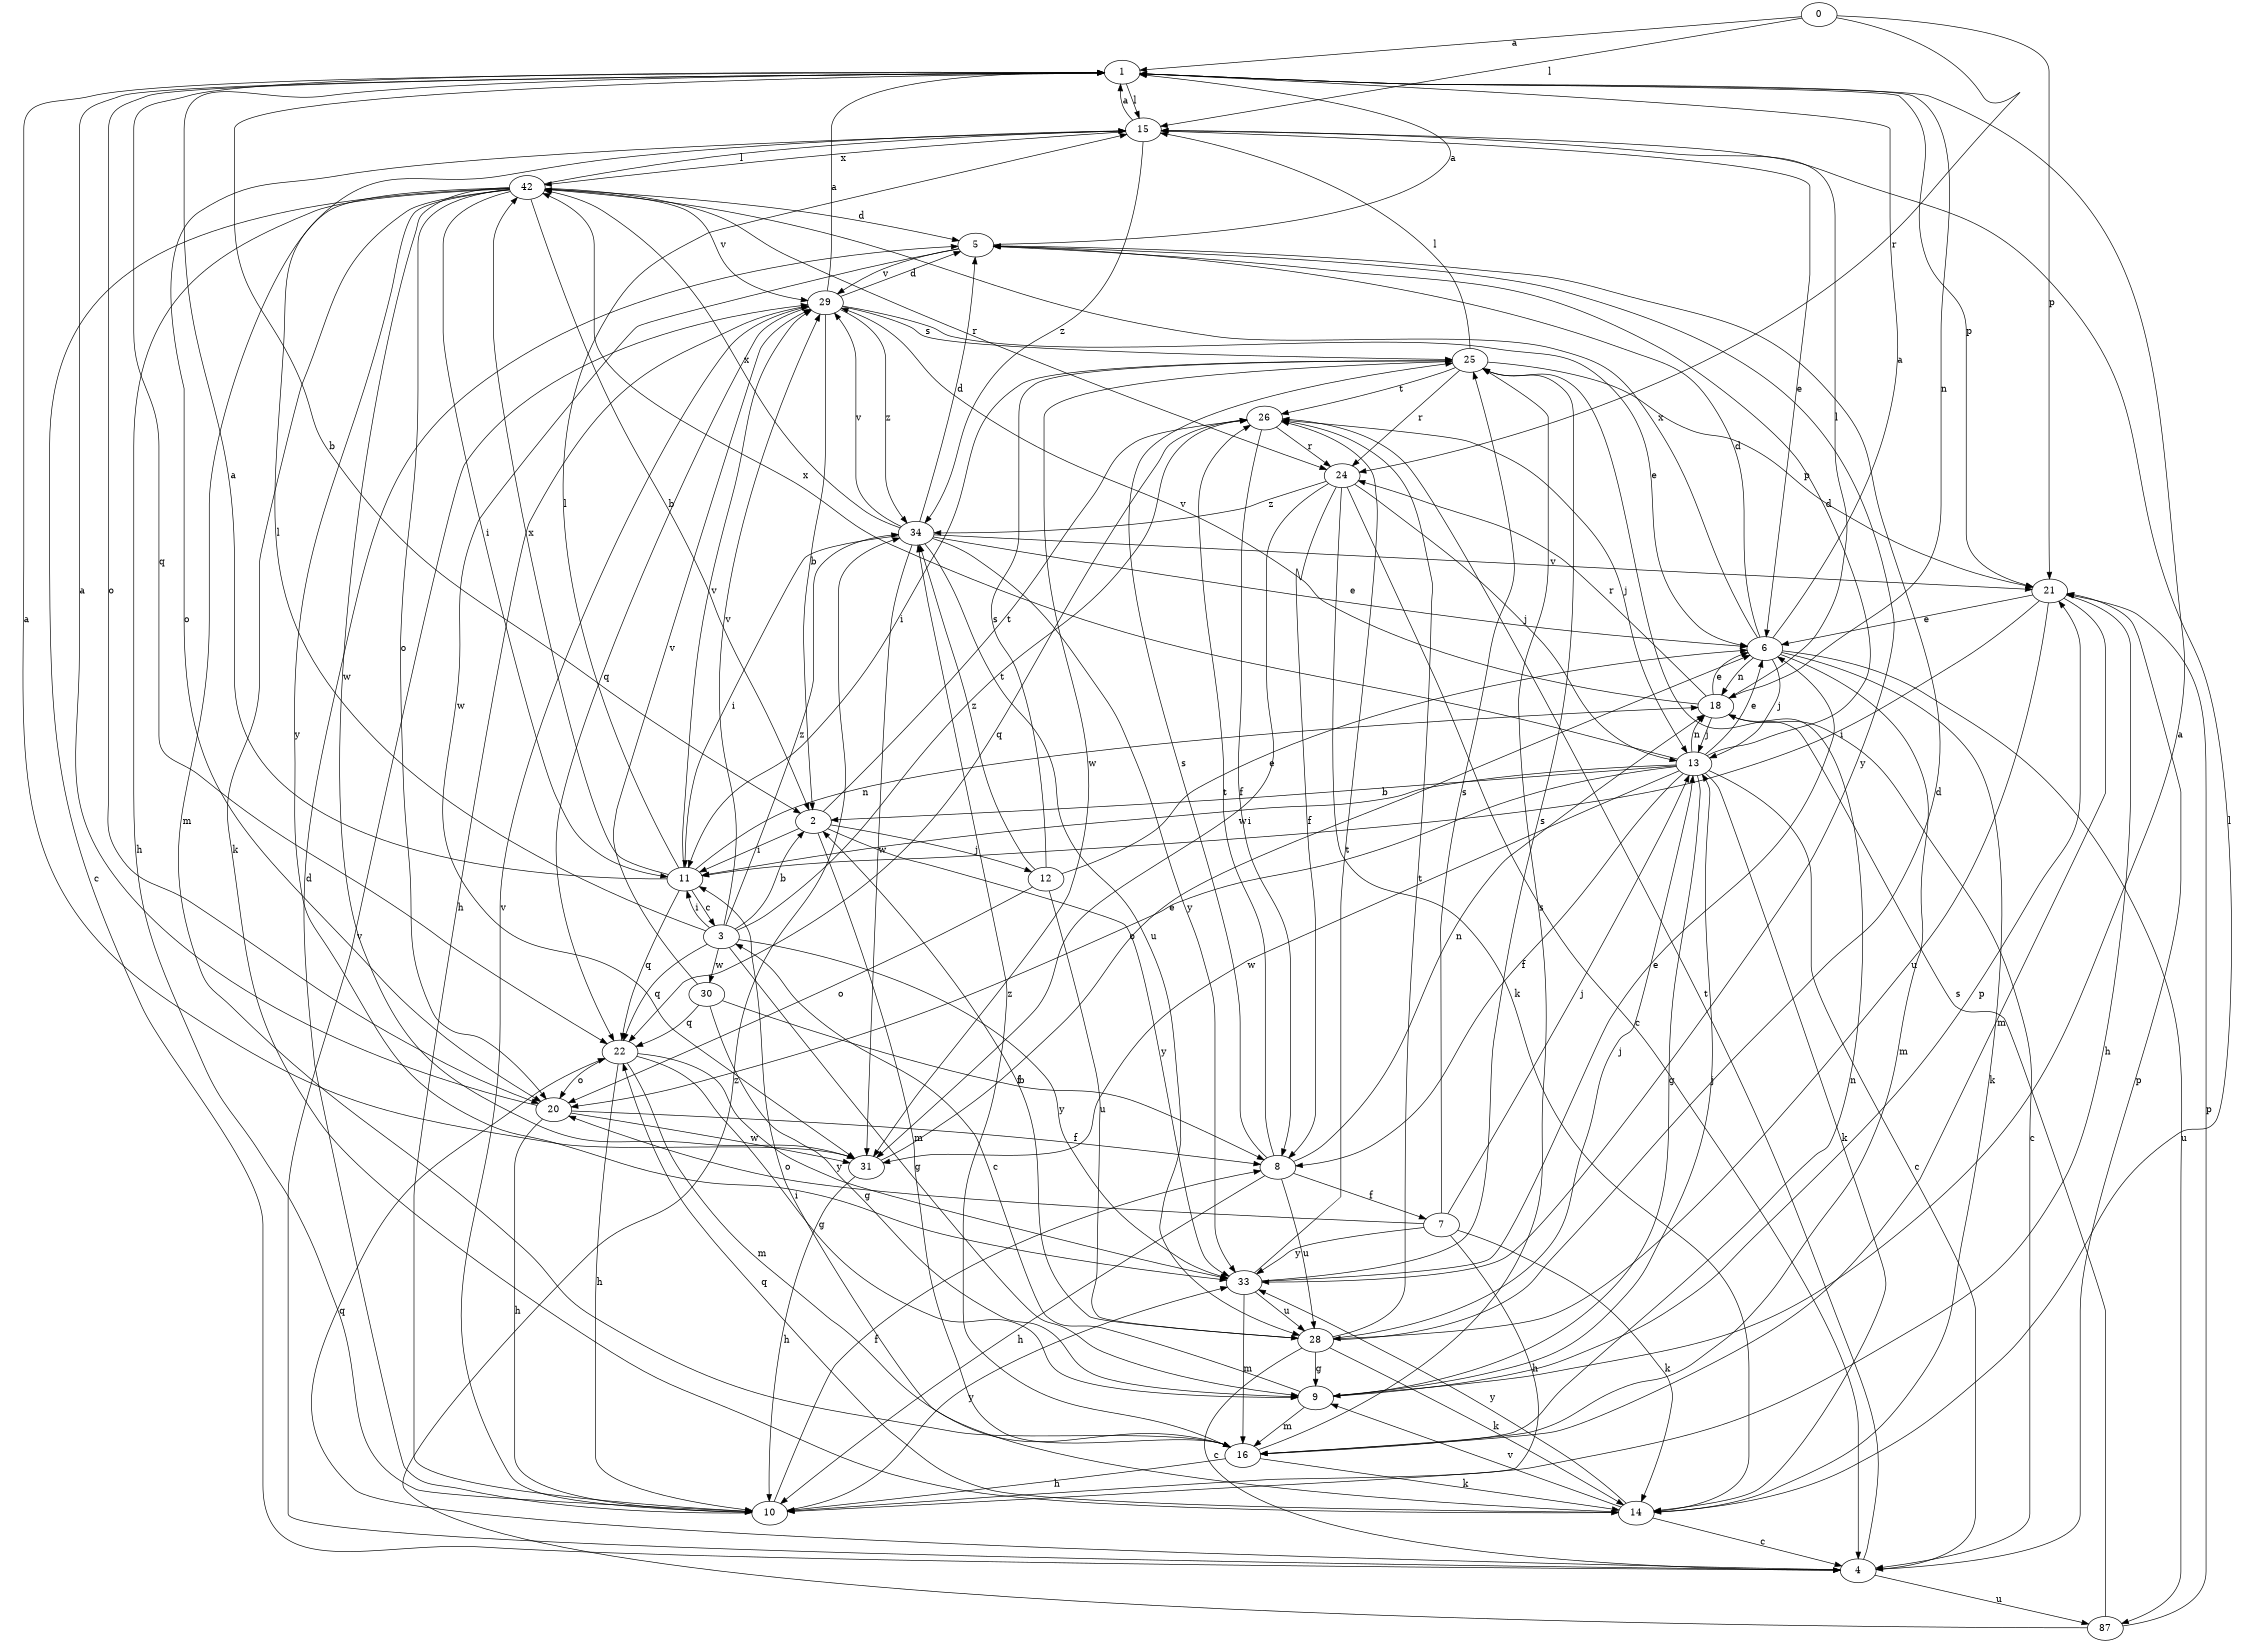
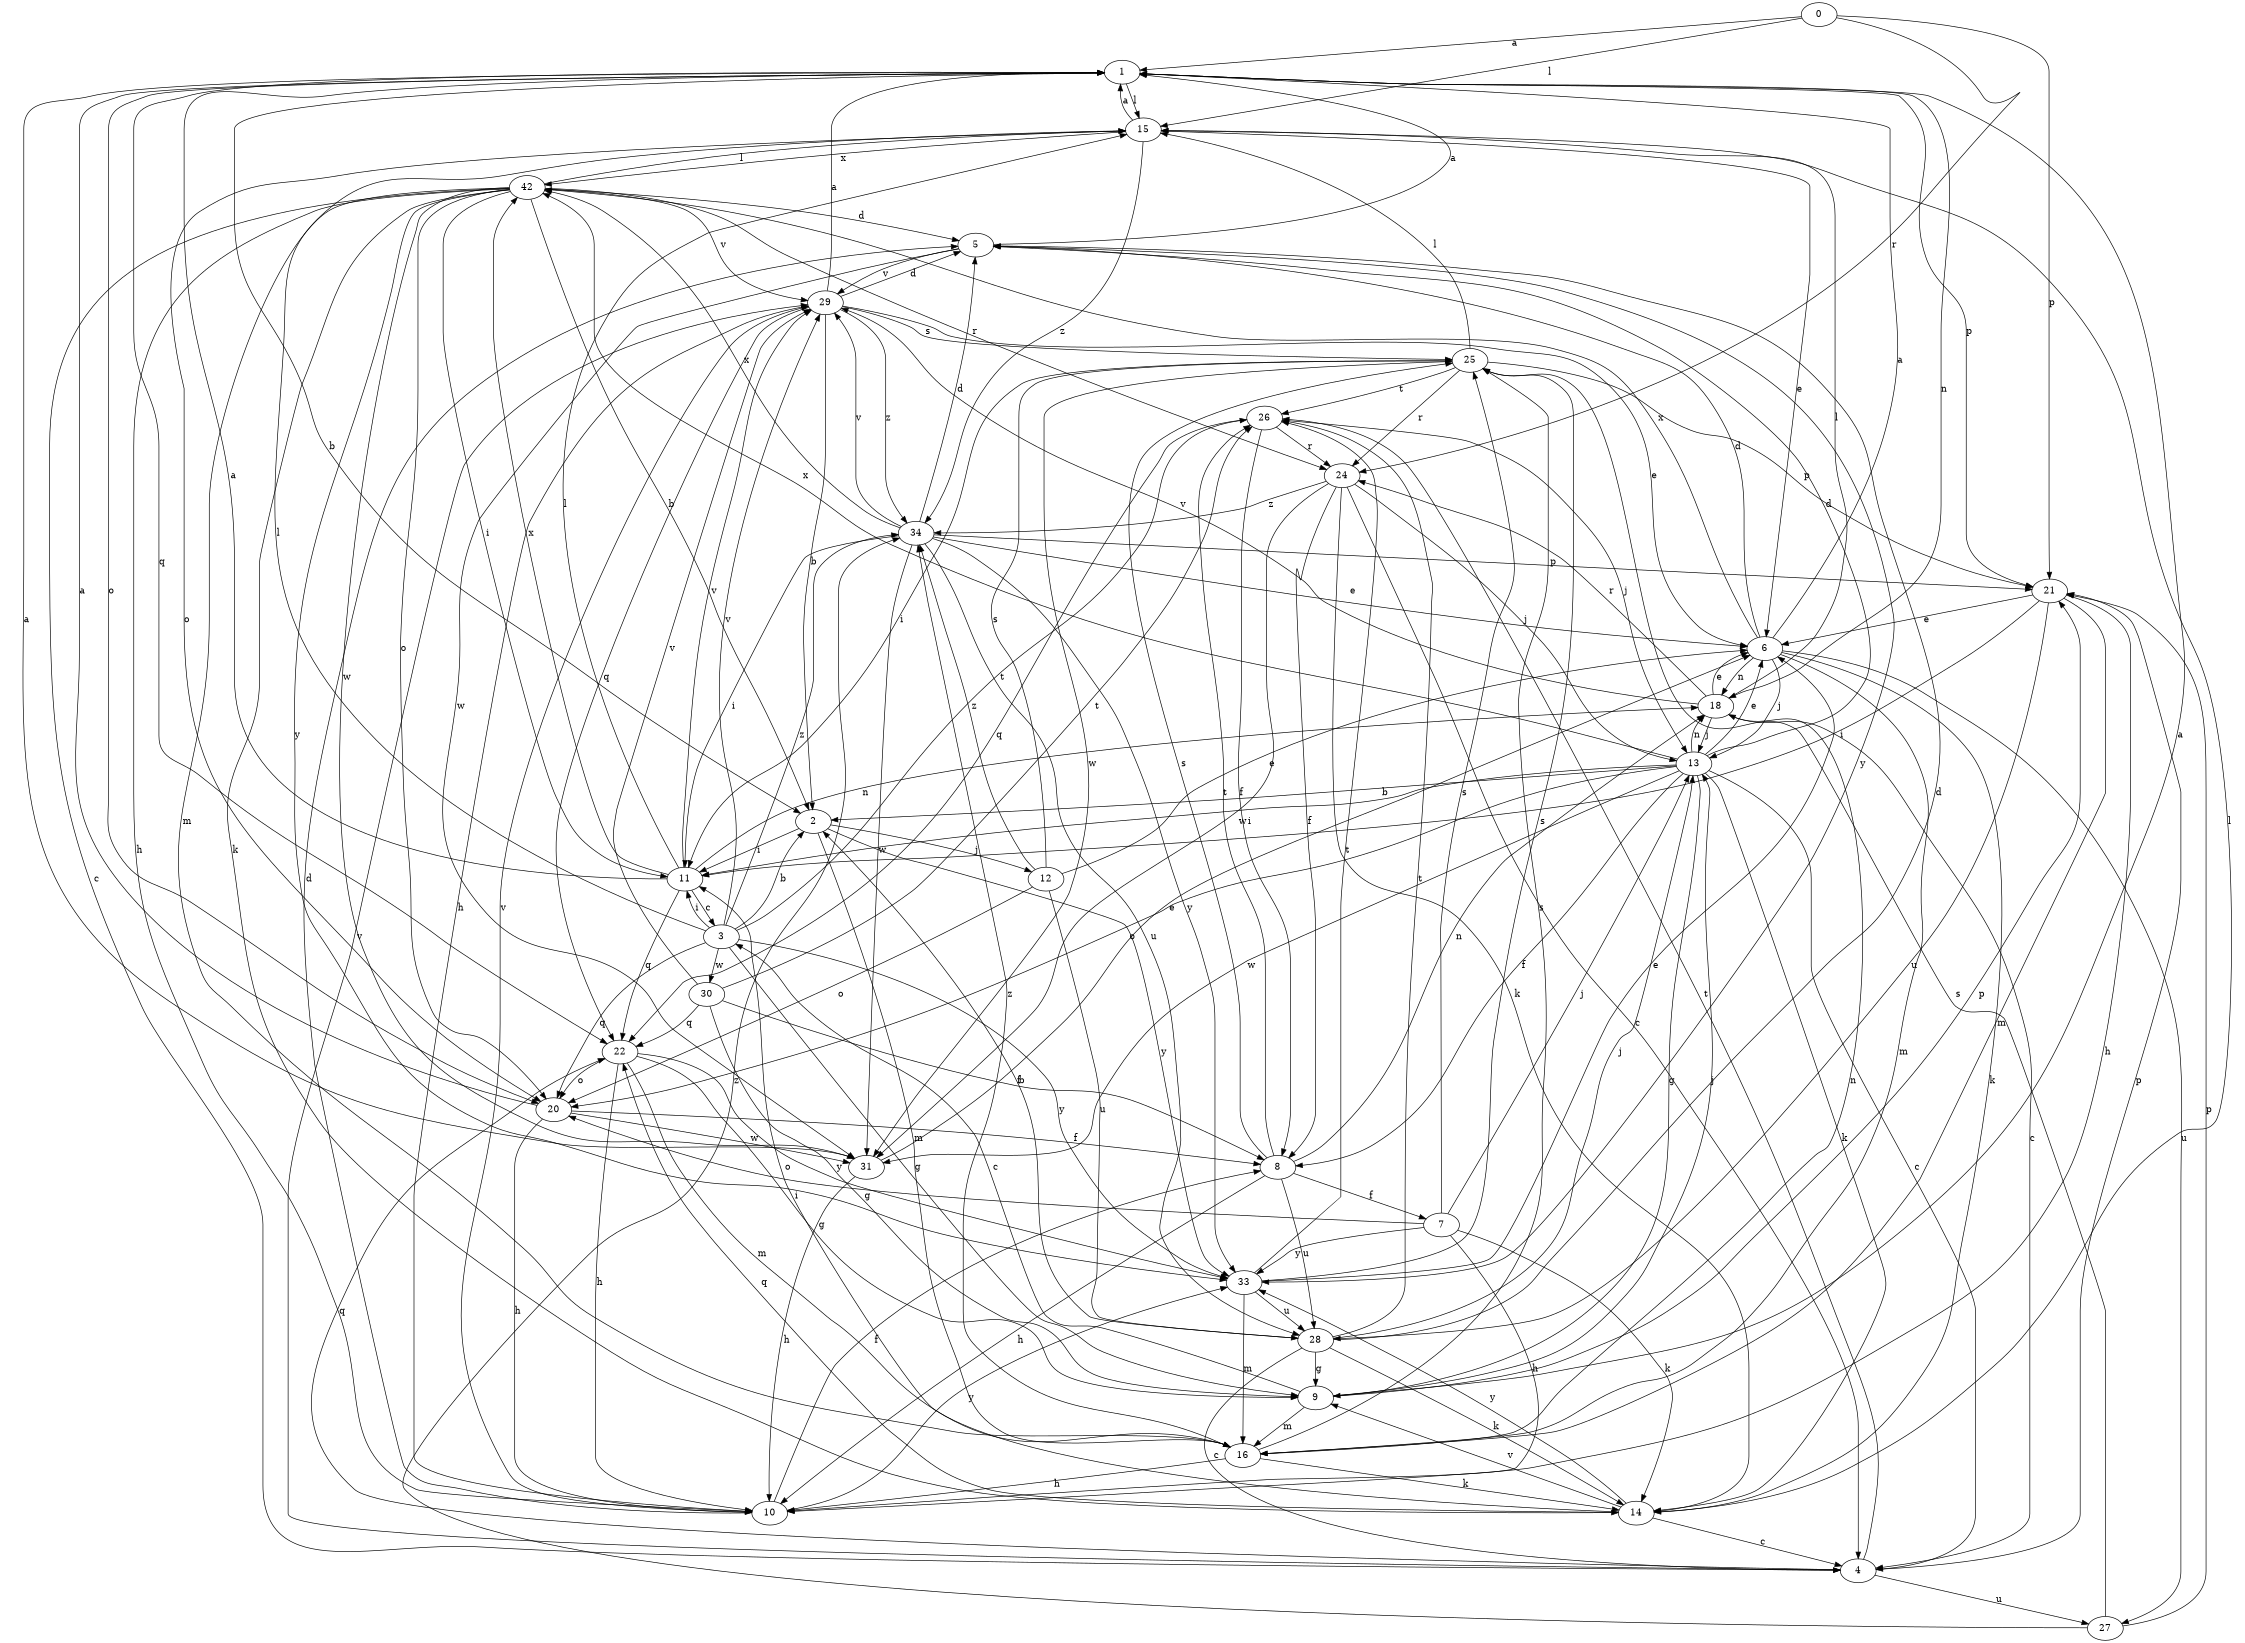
edge "34" -> "21": label "v" -> "p"
edge "2" -> "26": now "30" -> "26"
edge "3" -> "22": now "3" -> "20"
node "87": label "87" -> "27"
